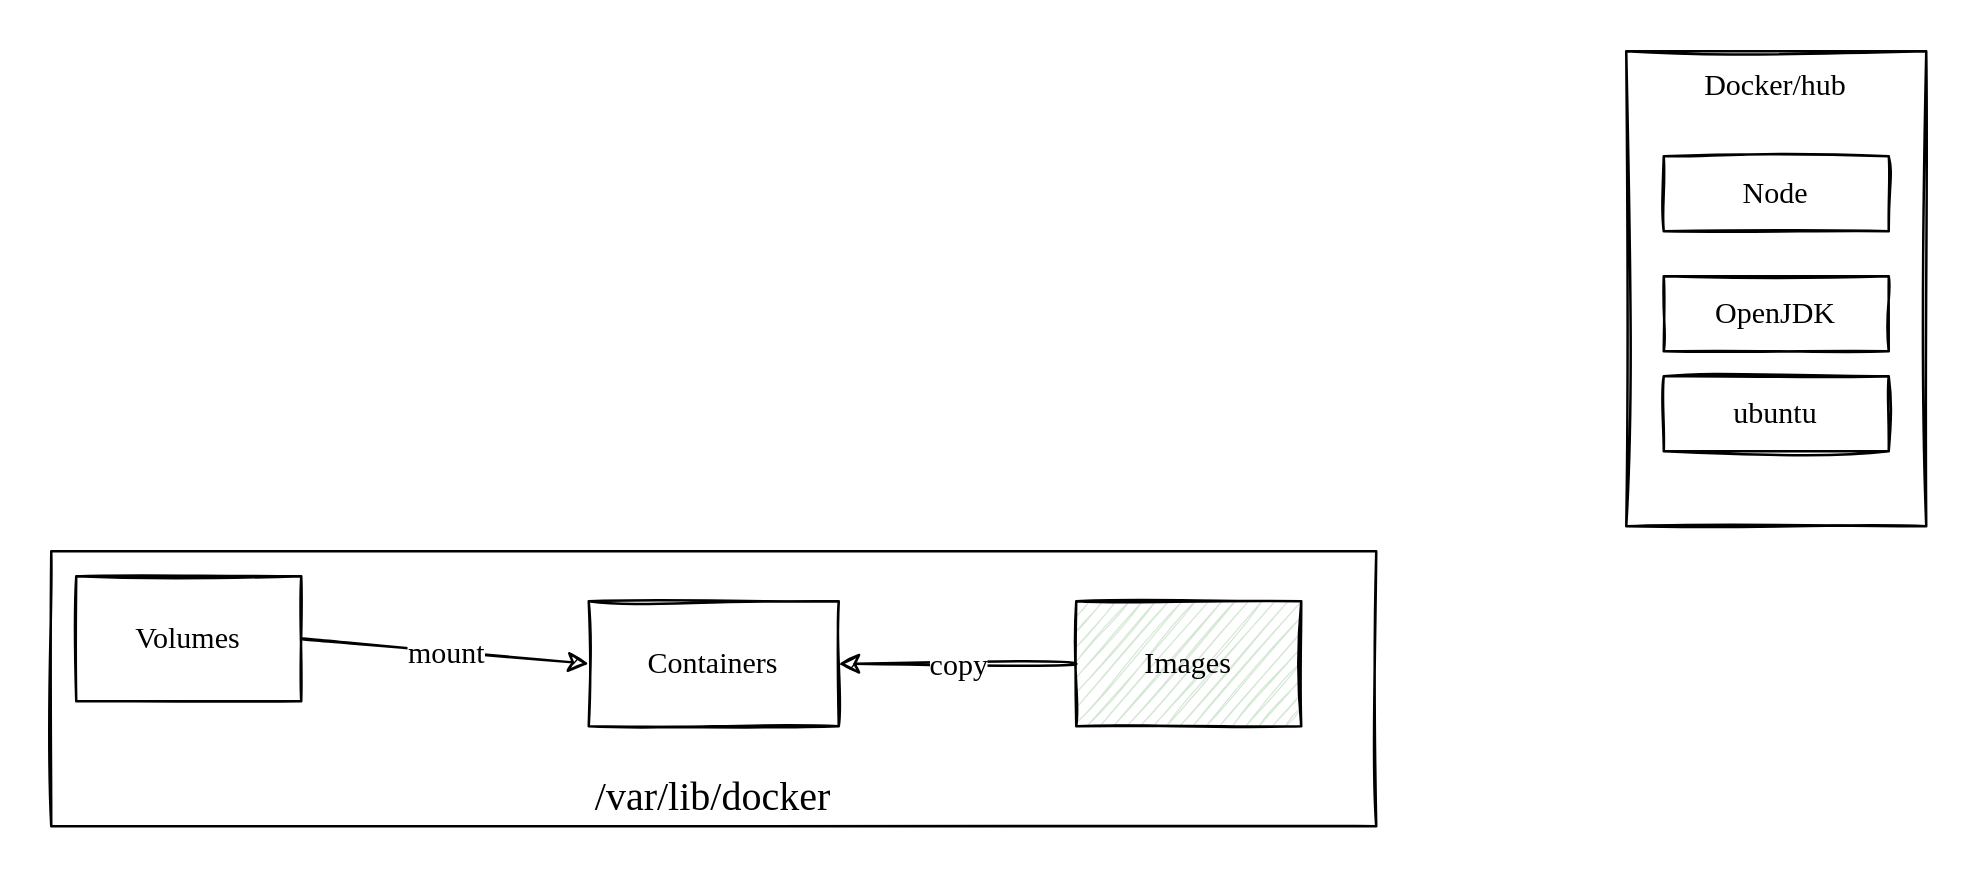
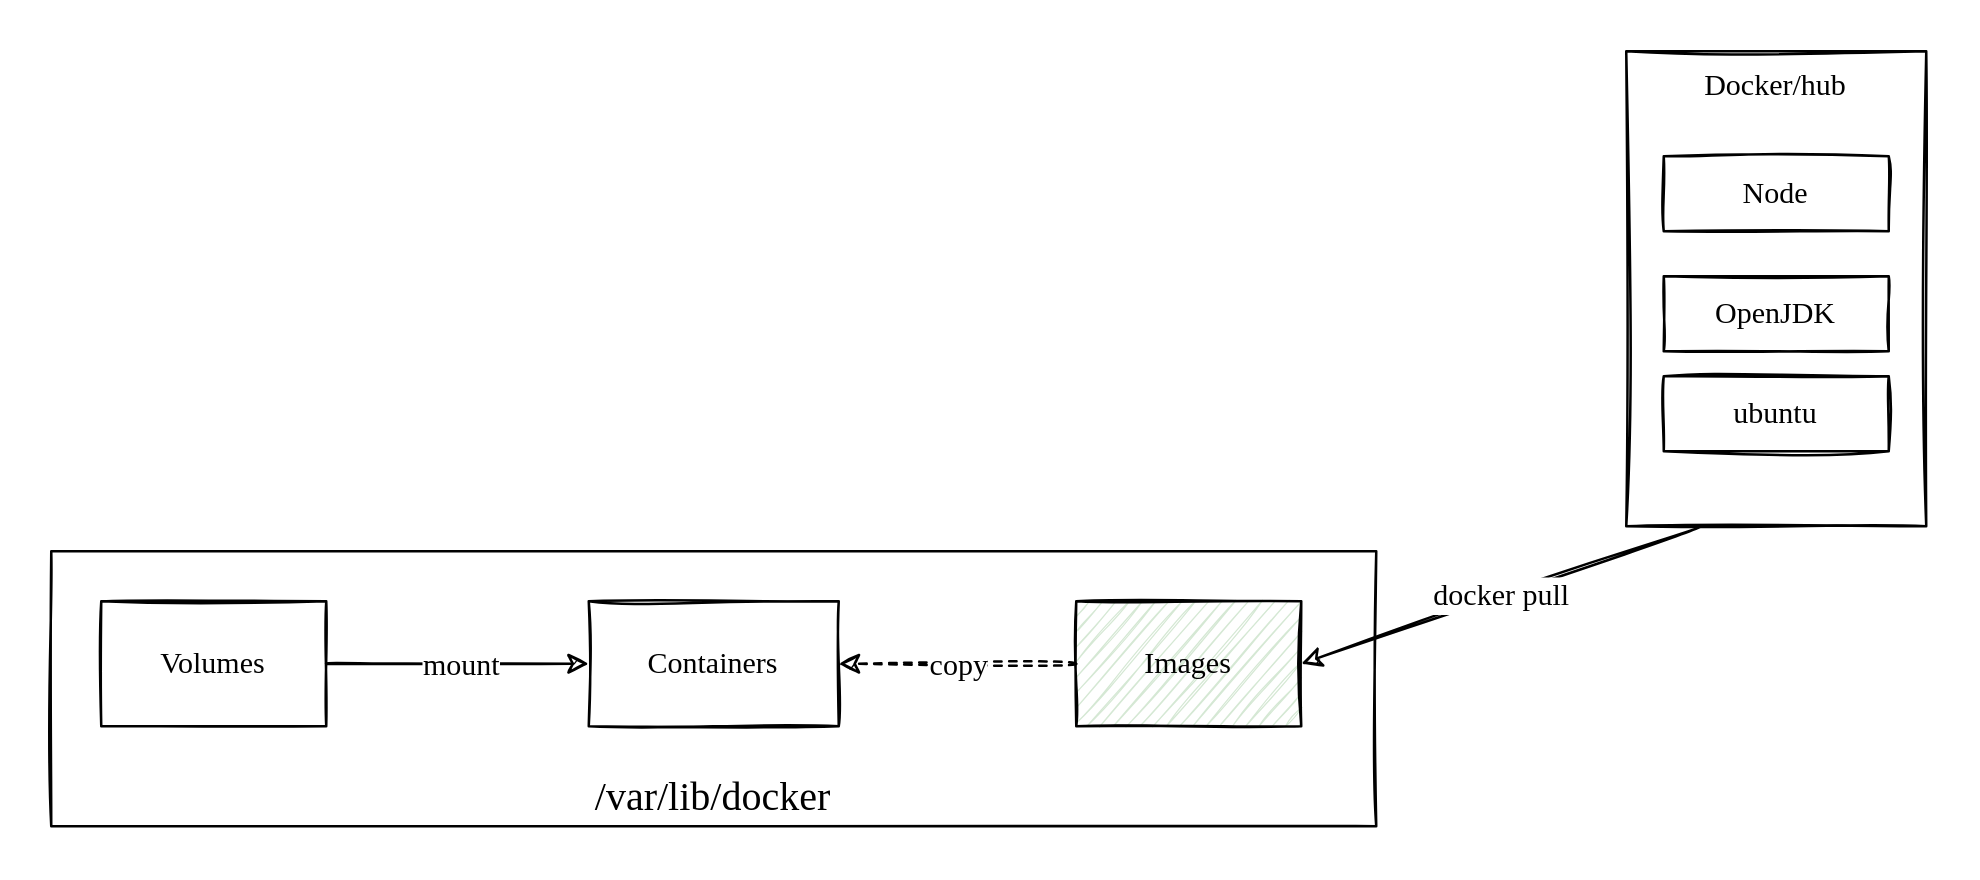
edge "Docker/hub" -> "Images": added, label "docker pull"
node "Volumes": moved (189, 639) -> (214, 664)
edge "Images" -> "Containers": style solid -> dashed
